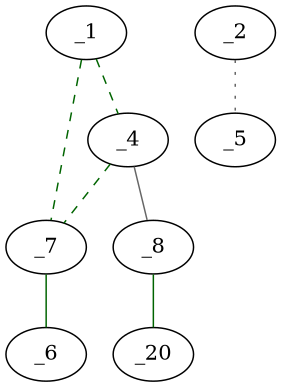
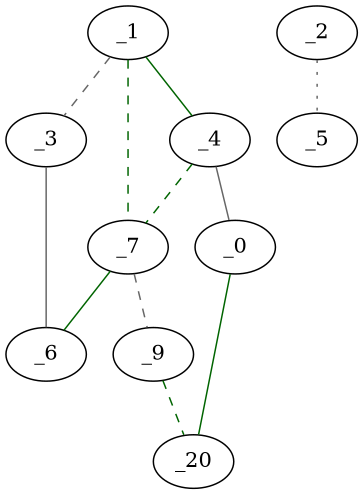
edge "_1" -- "_4": style dashed -> solid
node "_3": added
node "_8": label "_8" -> "_0"
node "_9": added
